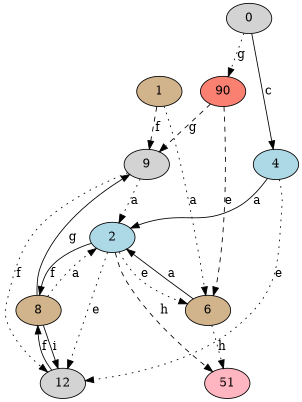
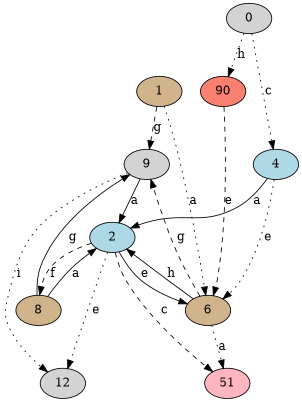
edge "0" -> "90": label "g" -> "h"
edge "0" -> "4": style solid -> dotted
edge "90" -> "9": now "6" -> "9"
edge "1" -> "9": label "f" -> "g"
edge "9" -> "2": style dotted -> solid
edge "2" -> "8": style solid -> dashed
edge "8" -> "2": style dotted -> solid
edge "9" -> "12": label "f" -> "i"
edge "6" -> "2": label "a" -> "h"
edge "2" -> "6": style dotted -> solid
edge "2" -> "51": label "h" -> "c"
edge "4" -> "12": now "4" -> "6"
edge "8" -> "12": removed, label "i"
edge "6" -> "51": label "h" -> "a"
edge "12" -> "8": removed, label "f"
